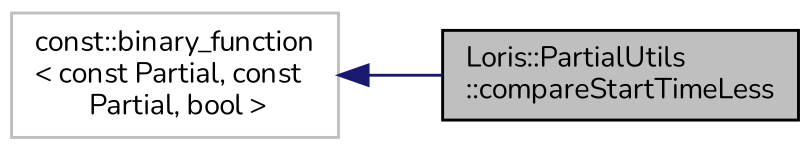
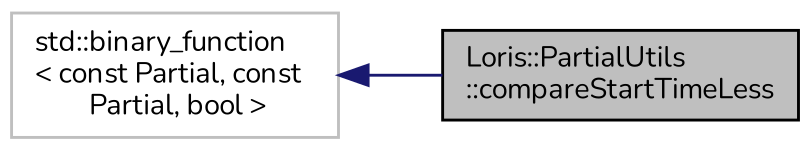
node "const::binary_function < const Partial, const Partial, bool >": label "const::binary_function < const Partial, const Partial, bool >" -> "std::binary_function < const Partial, const Partial, bool >"
